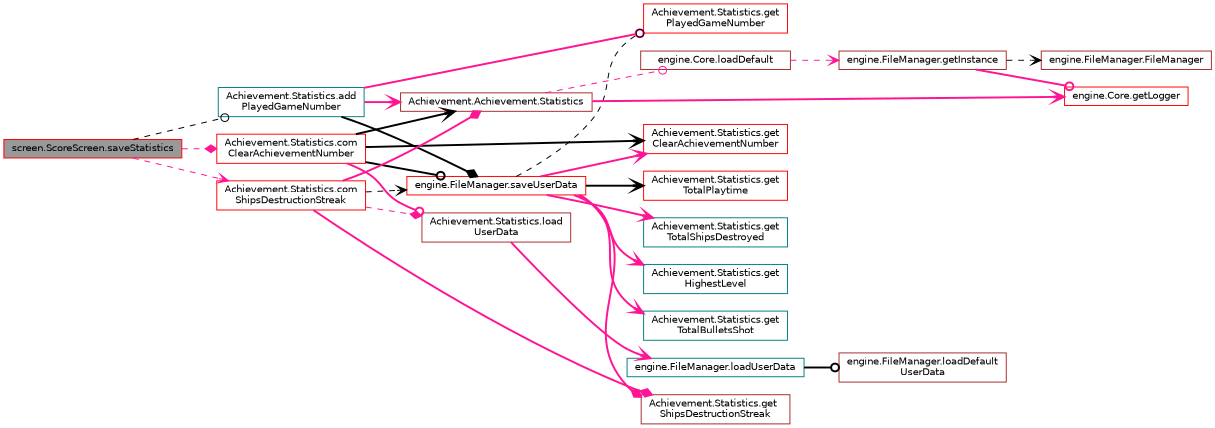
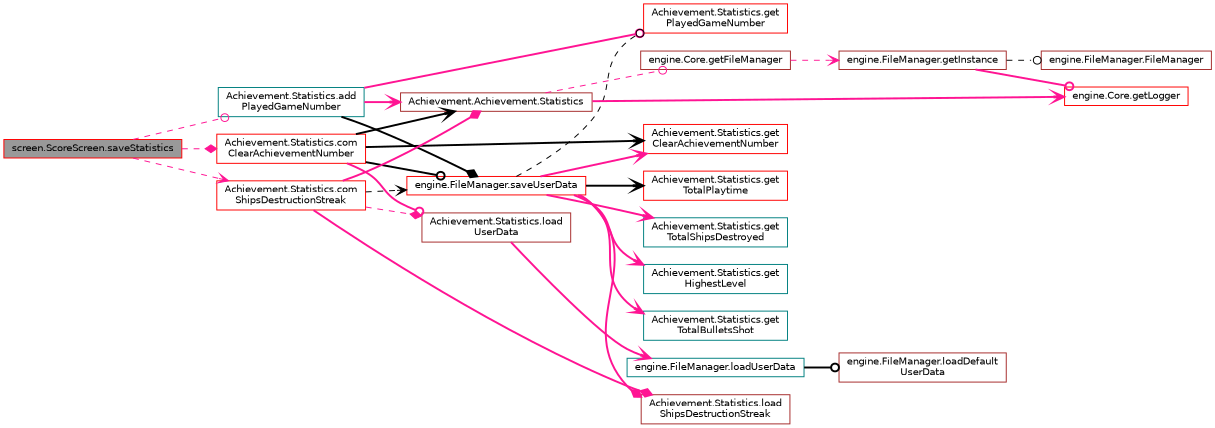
node "engine.Core.loadDefault": label "engine.Core.loadDefault" -> "engine.Core.getFileManager"
edge "engine.FileManager.getInstance" -> "engine.FileManager.FileManager": arrowhead vee -> odot
edge "screen.ScoreScreen.saveStatistics" -> "Achievement.Statistics.add PlayedGameNumber": color black -> deeppink
node "Achievement.Statistics.get ShipsDestructionStreak": label "Achievement.Statistics.get ShipsDestructionStreak" -> "Achievement.Statistics.load ShipsDestructionStreak"
